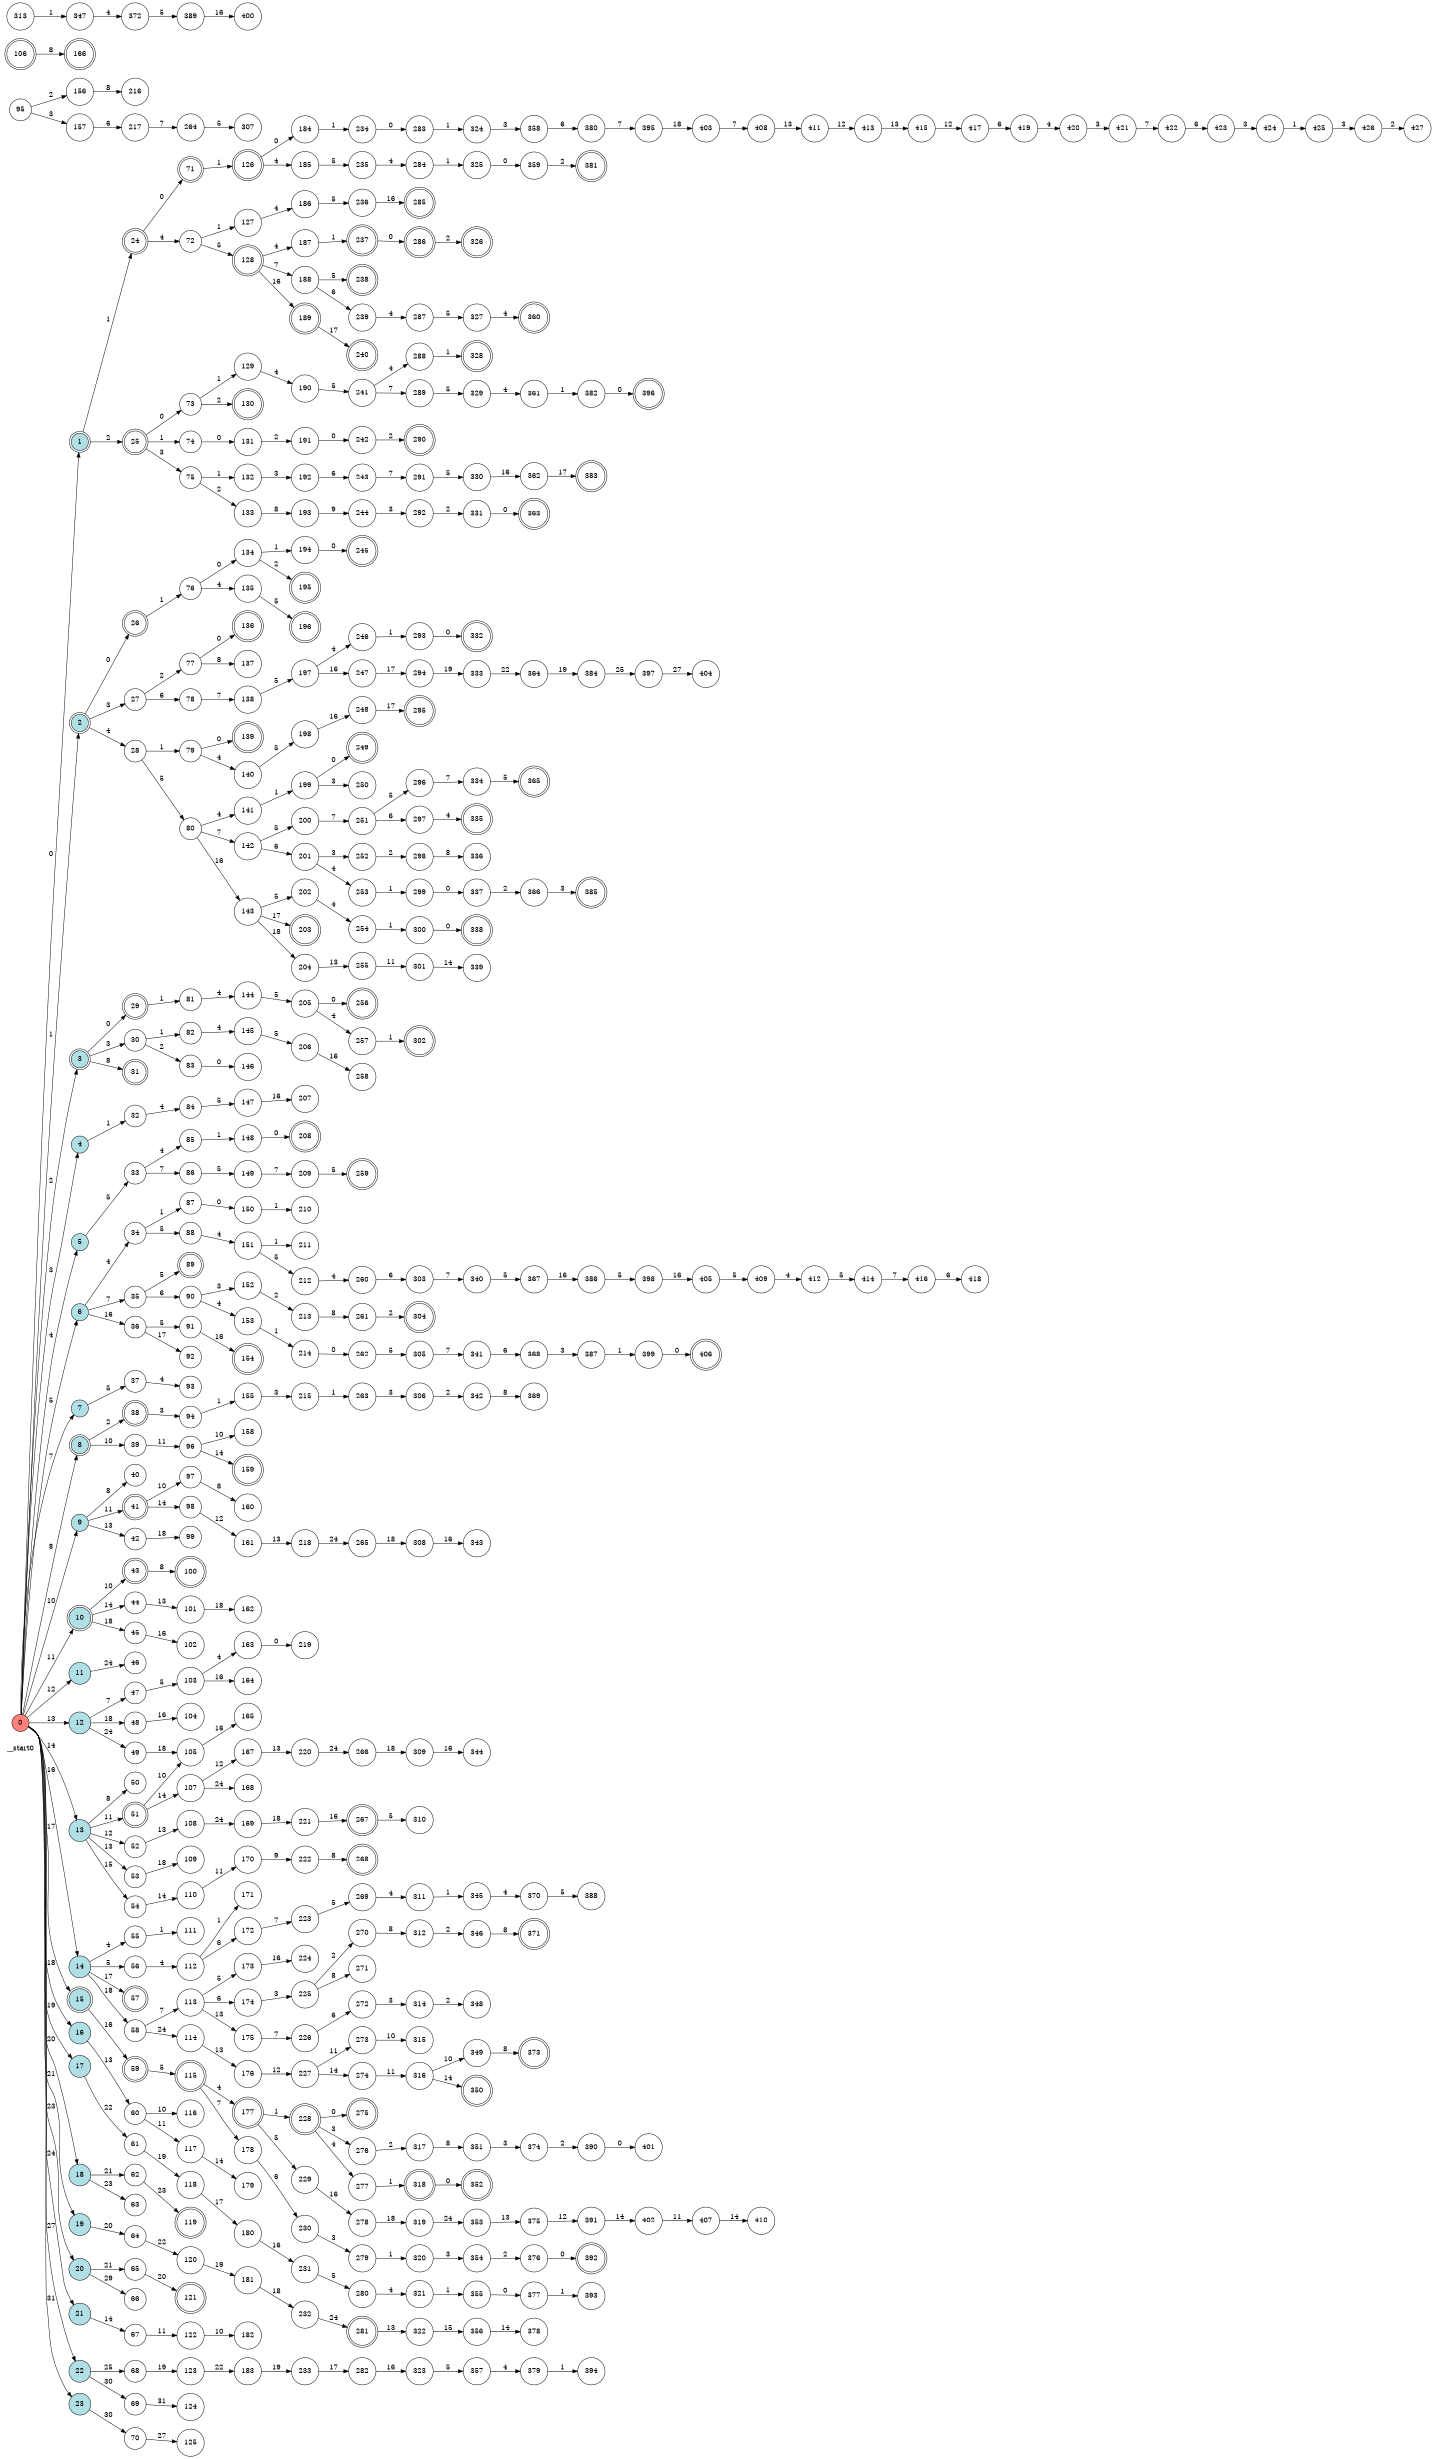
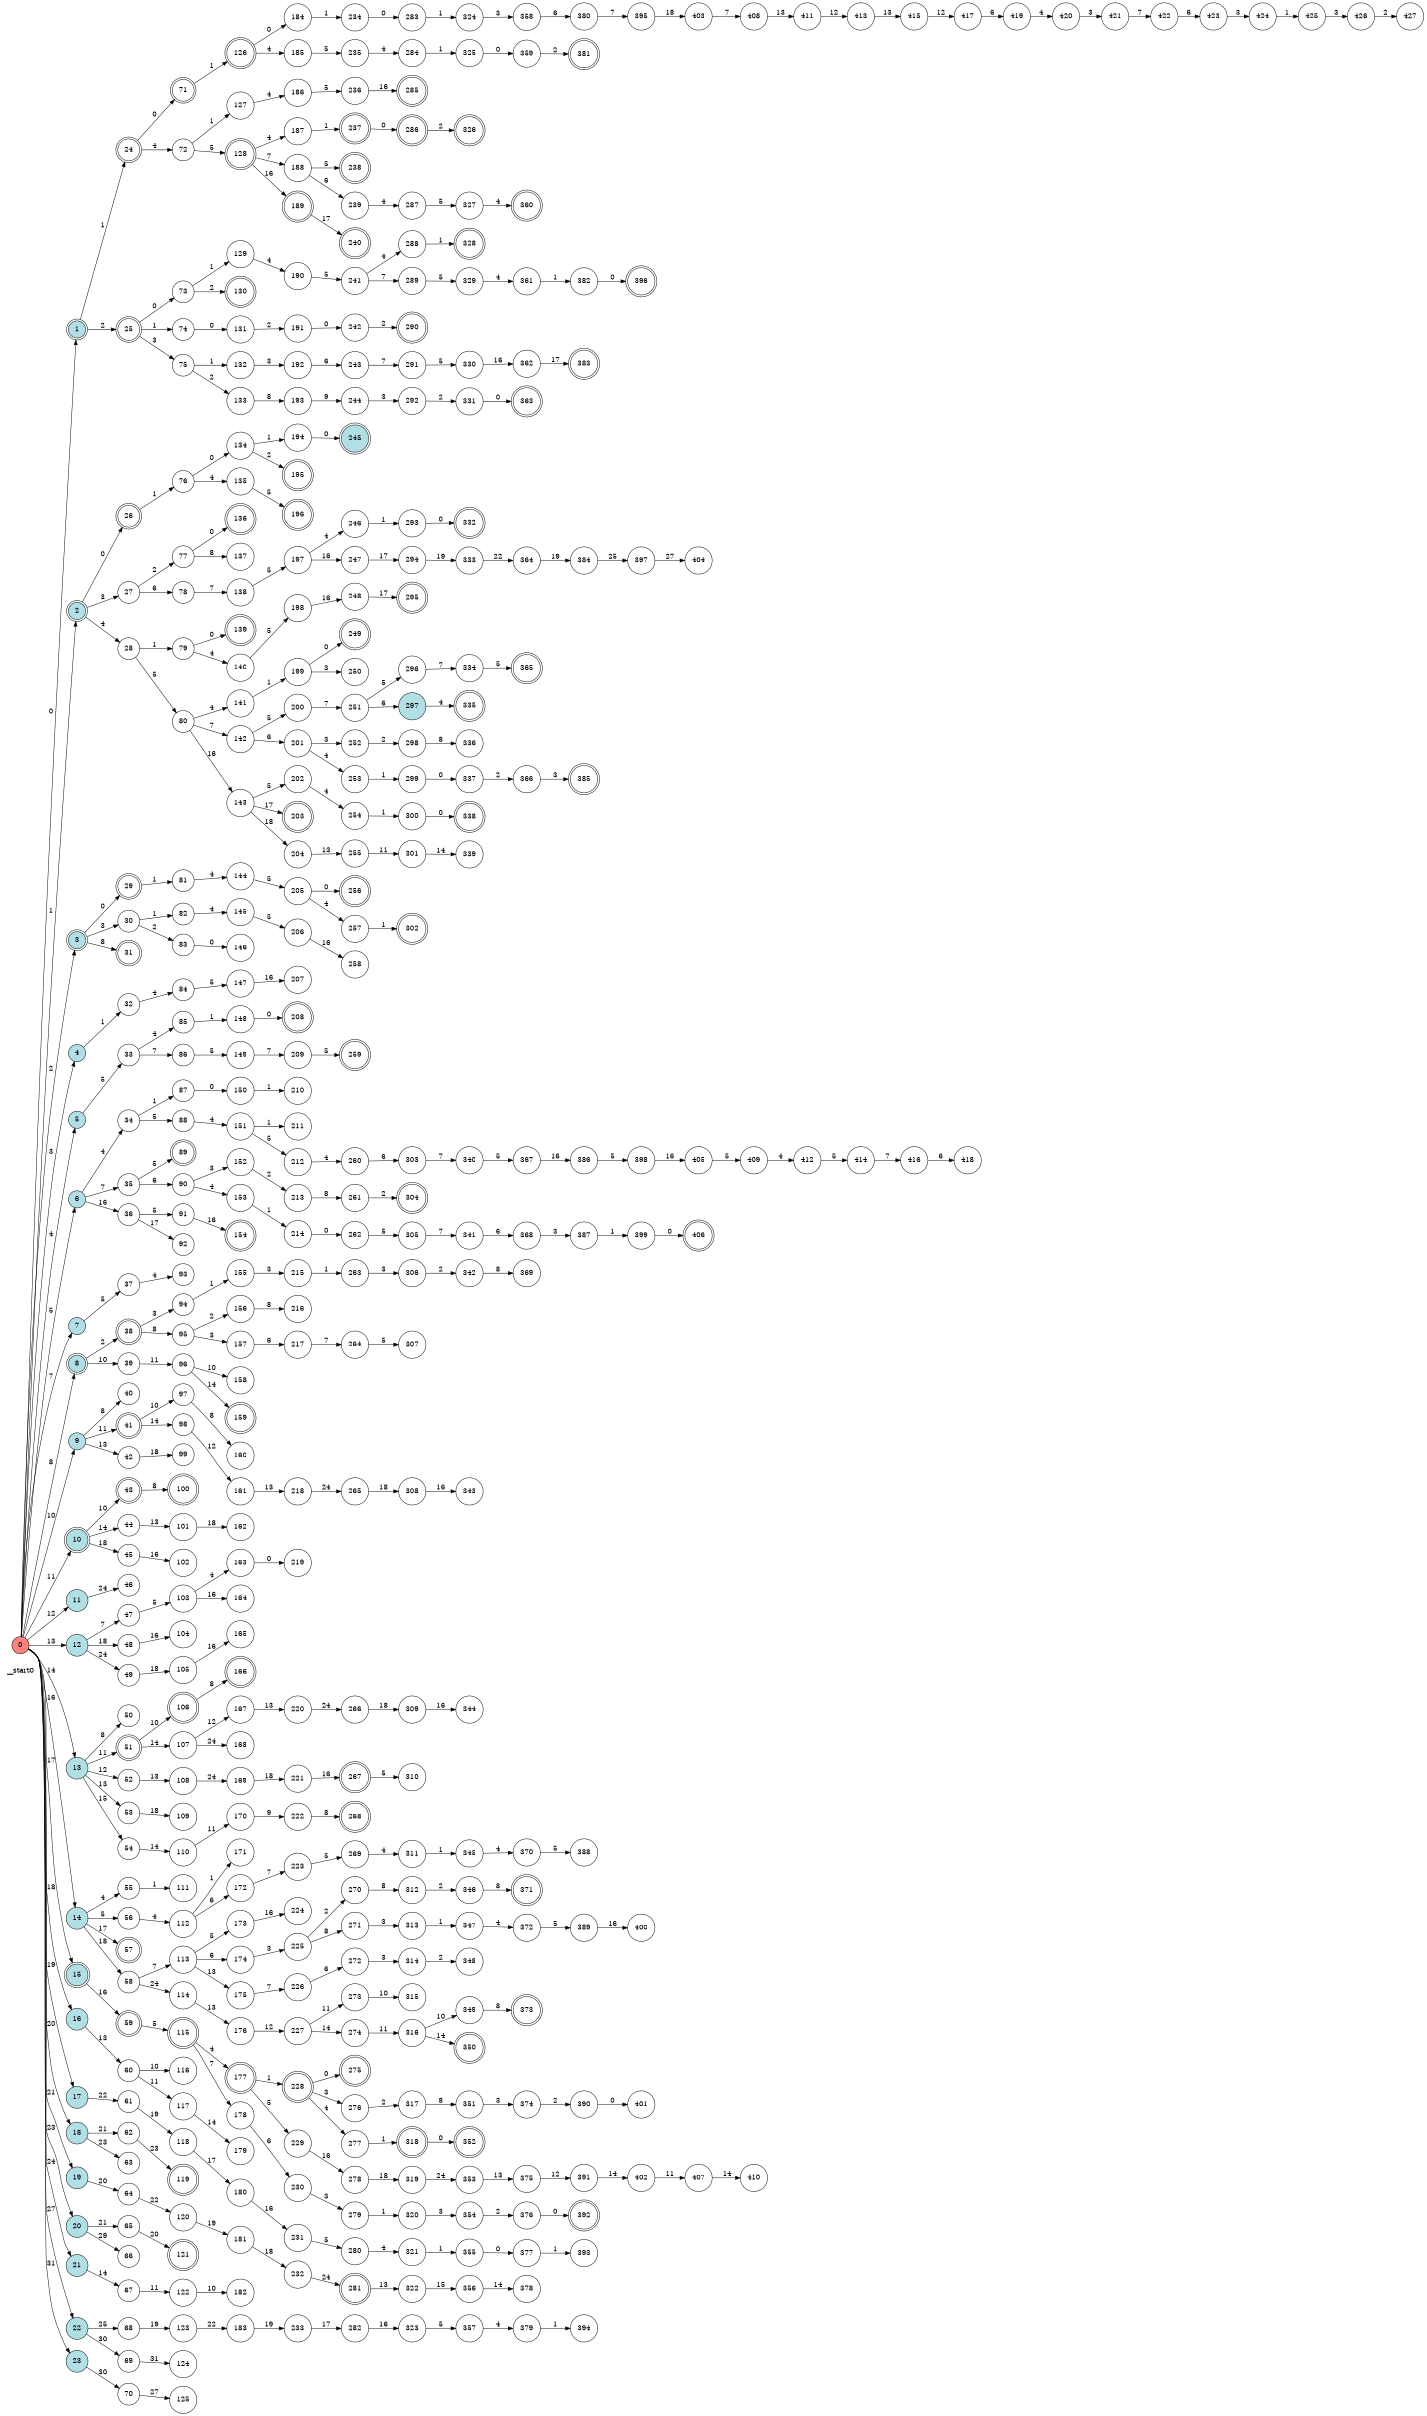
node "245": fillcolor white -> powderblue
node "297": fillcolor white -> powderblue
edge "38" -> "95": added, label "8"
edge "51" -> "105": now "51" -> "106"
edge "271" -> "313": added, label "3"
